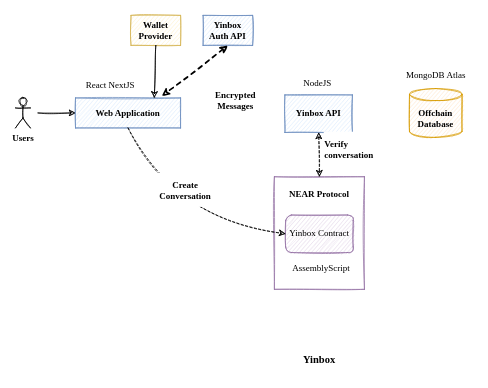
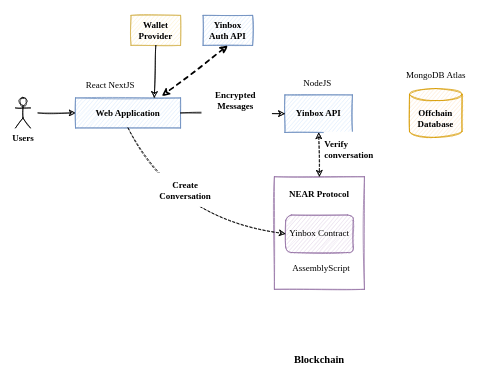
edge "Web Application" -> "Yinbox API": added
node "Yinbox": label "Yinbox" -> "Blockchain"
